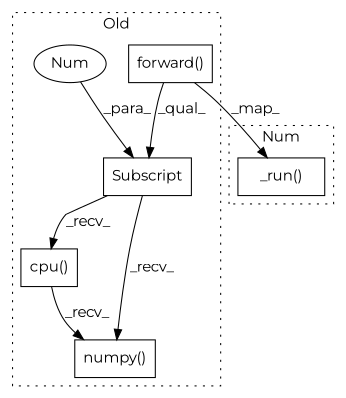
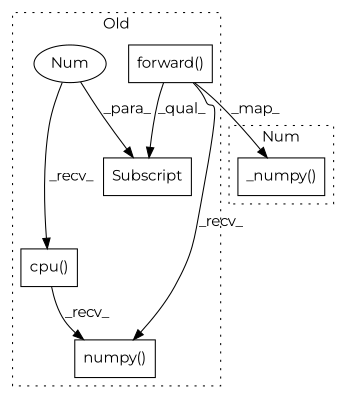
node "_run()": label "_run()" -> "_numpy()"
edge "Subscript" -> "cpu()": now "Num" -> "cpu()"
edge "Subscript" -> "numpy()": now "forward()" -> "numpy()"
